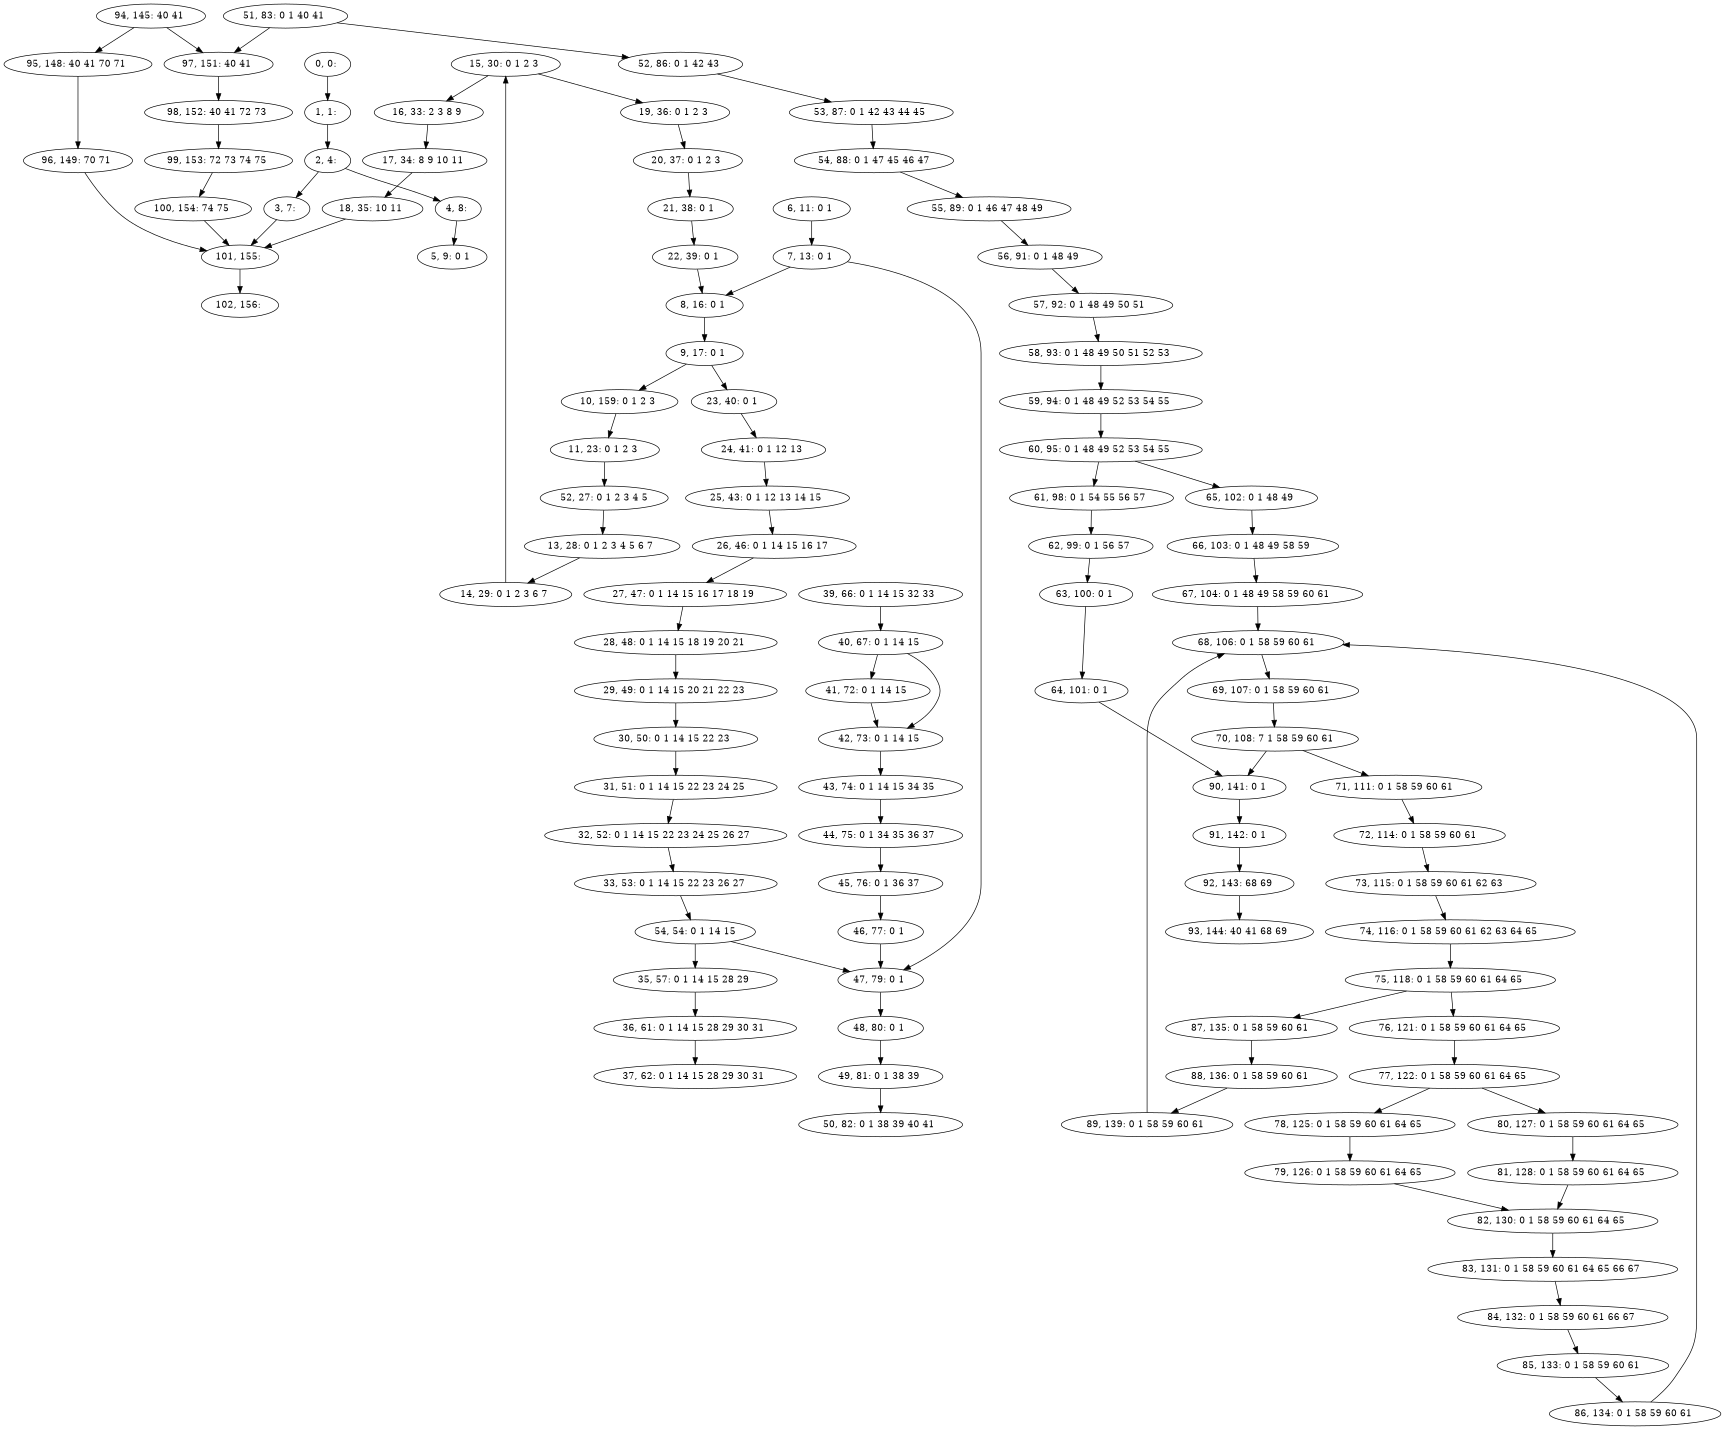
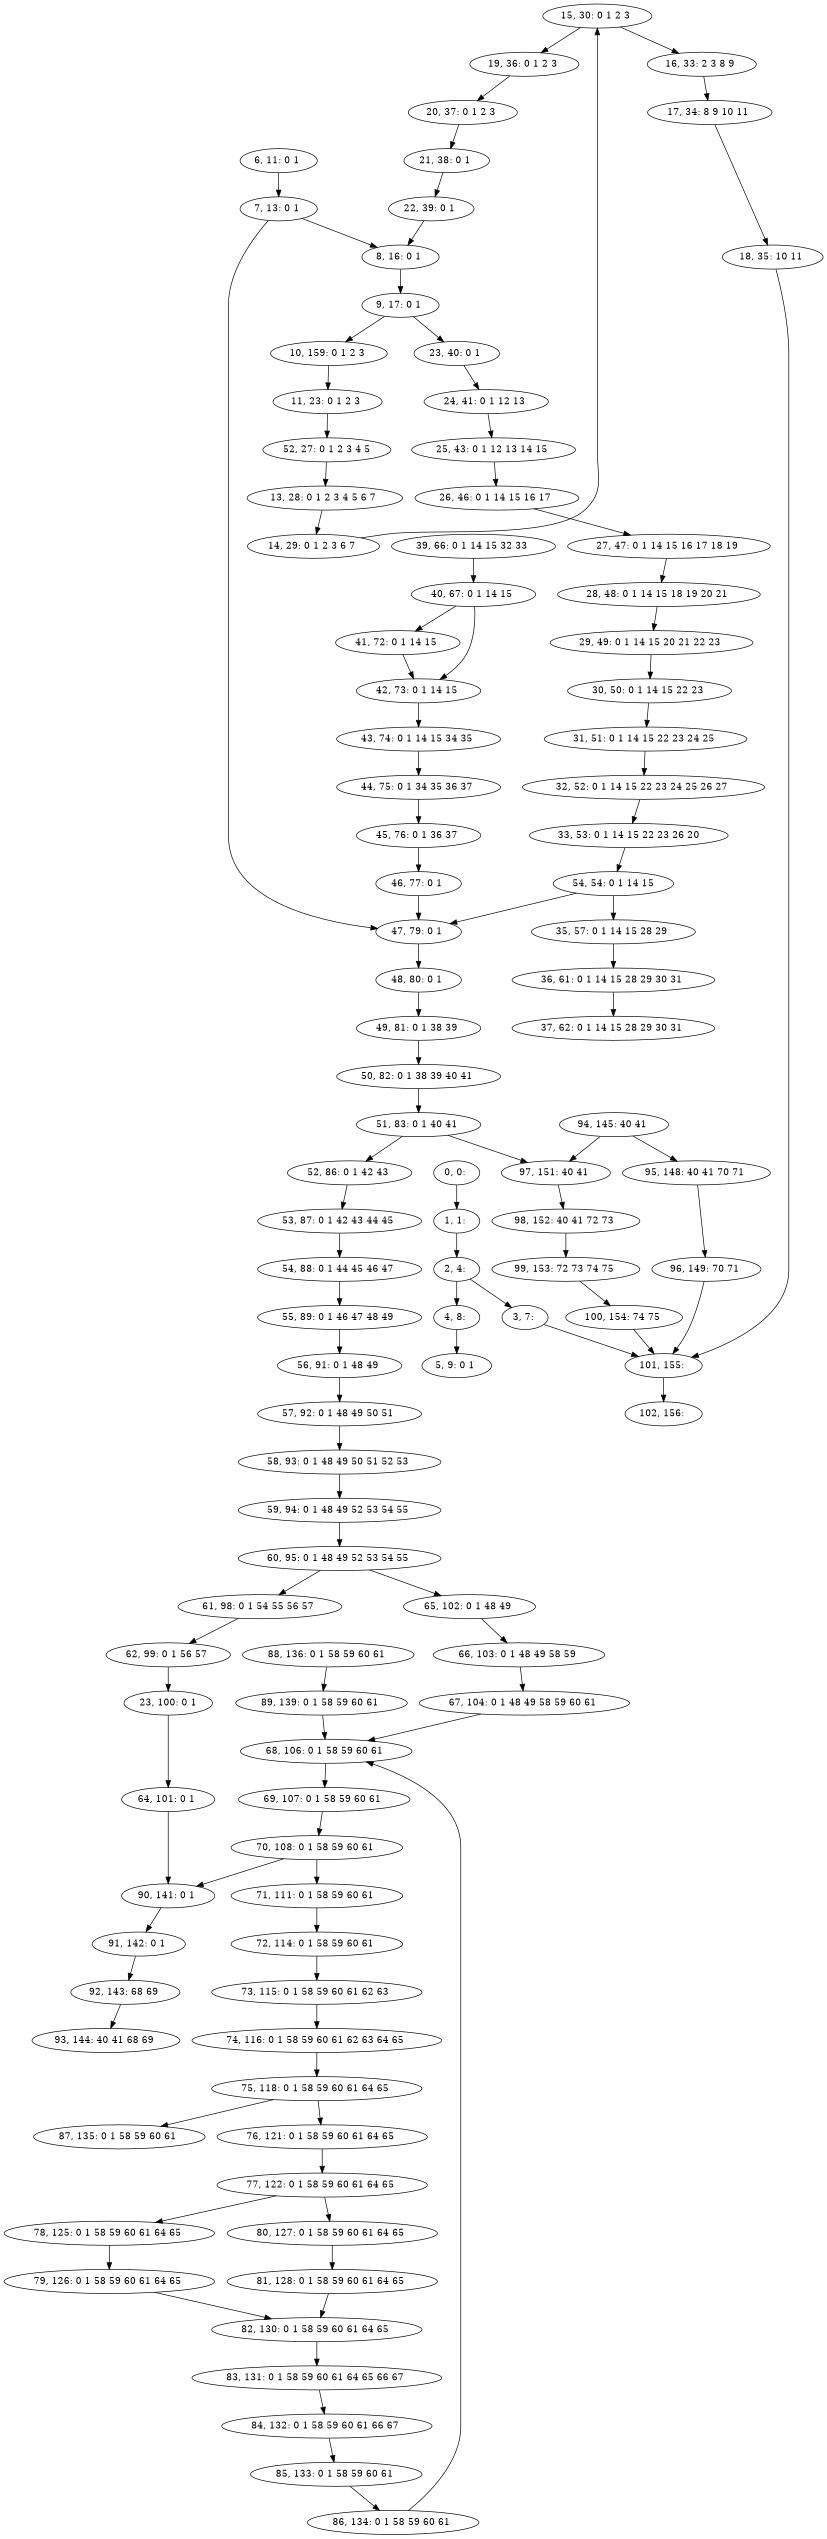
node "54, 88: 0 1 47 45 46 47": label "54, 88: 0 1 47 45 46 47" -> "54, 88: 0 1 44 45 46 47"
node "63, 100: 0 1": label "63, 100: 0 1" -> "23, 100: 0 1"
node "70, 108: 7 1 58 59 60 61": label "70, 108: 7 1 58 59 60 61" -> "70, 108: 0 1 58 59 60 61"
node "33, 53: 0 1 14 15 22 23 26 27": label "33, 53: 0 1 14 15 22 23 26 27" -> "33, 53: 0 1 14 15 22 23 26 20"
edge "87, 135: 0 1 58 59 60 61" -> "88, 136: 0 1 58 59 60 61": removed
edge "50, 82: 0 1 38 39 40 41" -> "51, 83: 0 1 40 41": added
